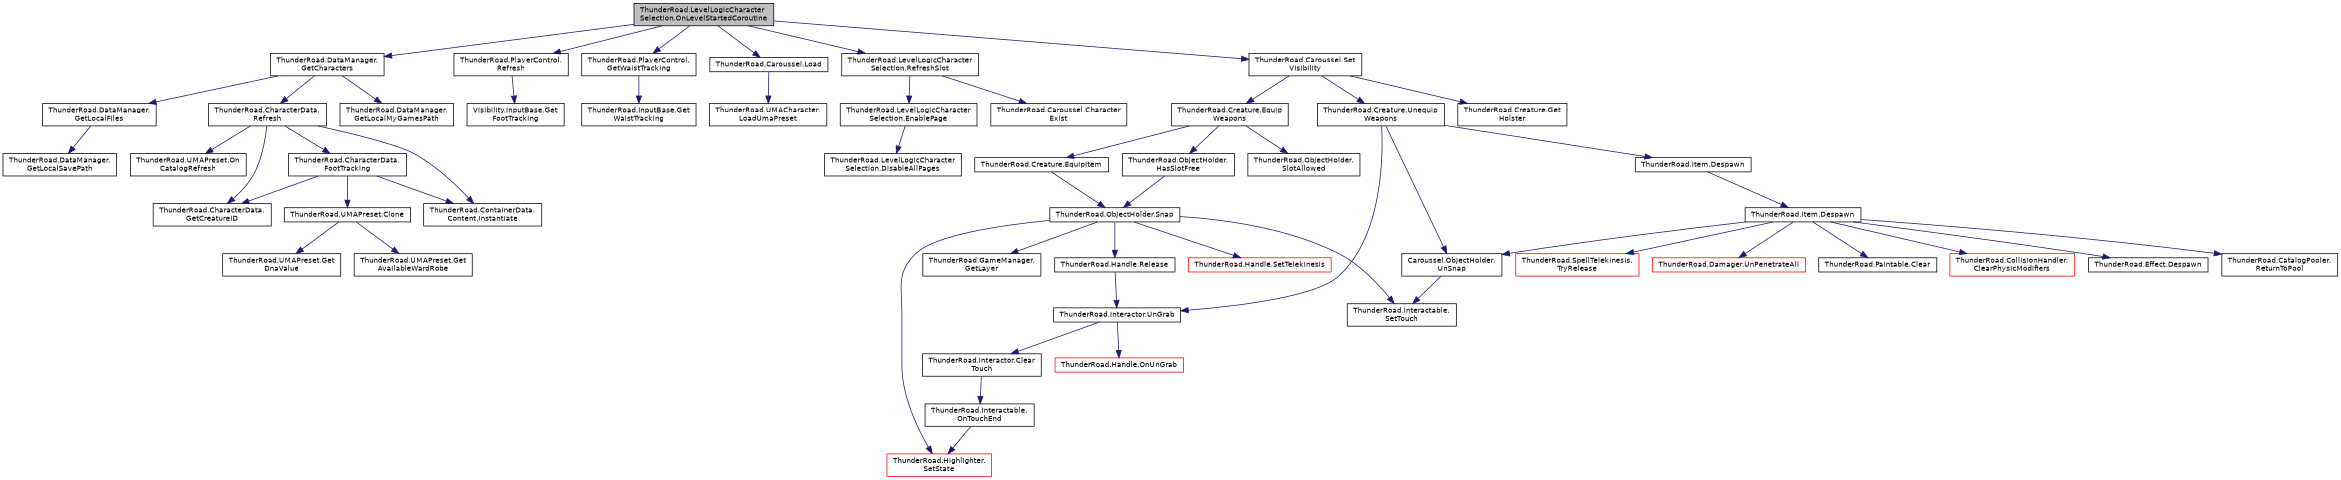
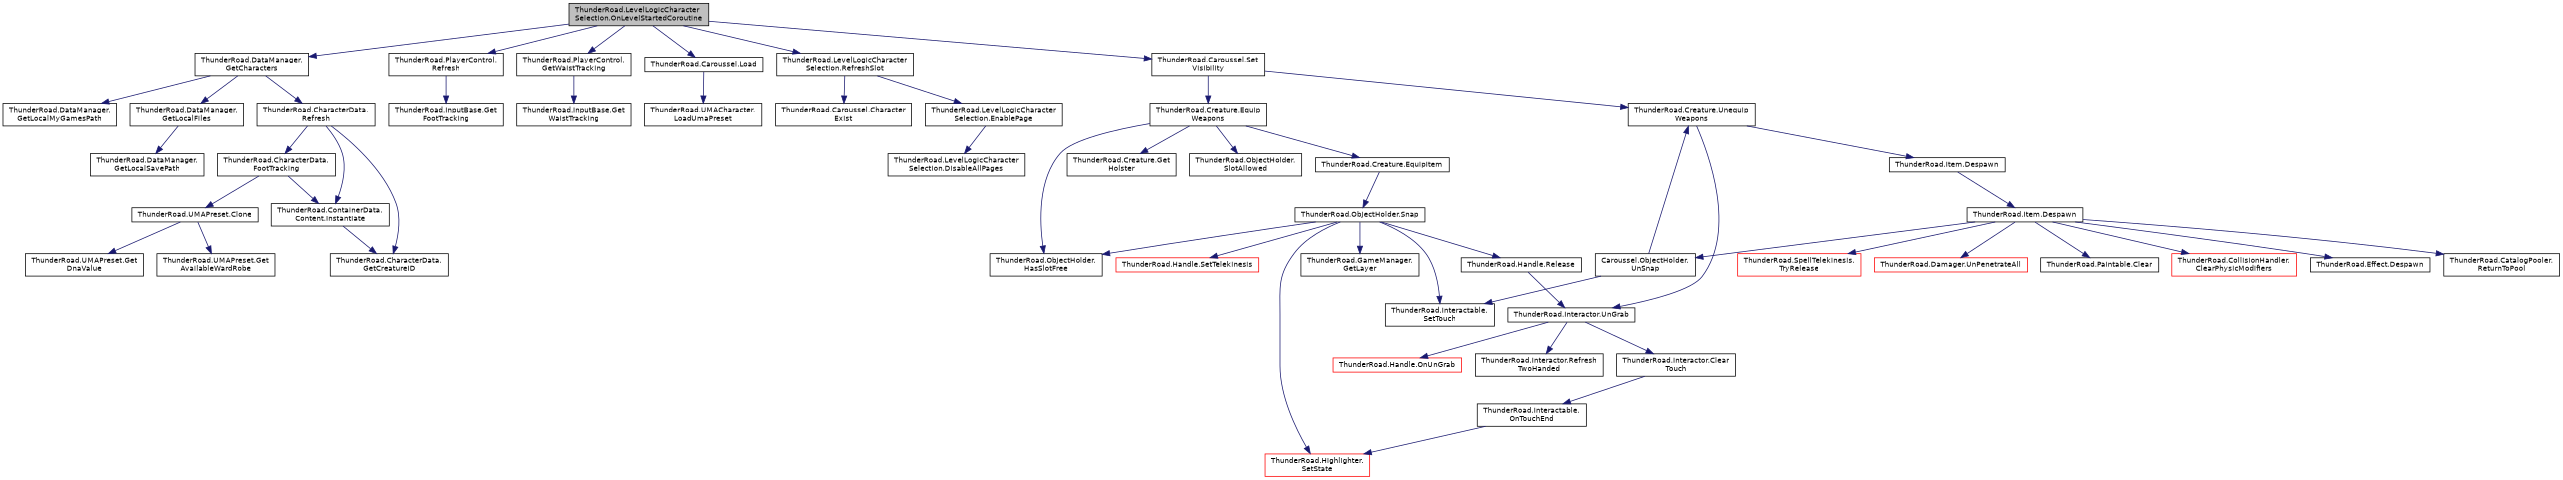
edge "ThunderRoad.Caroussel.Set Visibility" -> "ThunderRoad.Creature.Get Holster": now "ThunderRoad.Creature.Equip Weapons" -> "ThunderRoad.Creature.Get Holster"
node "Visibility.InputBase.Get FootTracking": label "Visibility.InputBase.Get FootTracking" -> "ThunderRoad.InputBase.Get FootTracking"
node "ThunderRoad.UMAPreset.On CatalogRefresh": removed
edge "ThunderRoad.Creature.Unequip Weapons" -> "Caroussel.ObjectHolder. UnSnap": reversed
edge "ThunderRoad.CharacterData. FootTracking" -> "ThunderRoad.CharacterData. GetCreatureID": now "ThunderRoad.ContainerData. Content.Instantiate" -> "ThunderRoad.CharacterData. GetCreatureID"
edge "ThunderRoad.ObjectHolder. HasSlotFree" -> "ThunderRoad.ObjectHolder.Snap": reversed
node "ThunderRoad.Interactor.Refresh TwoHanded": added
